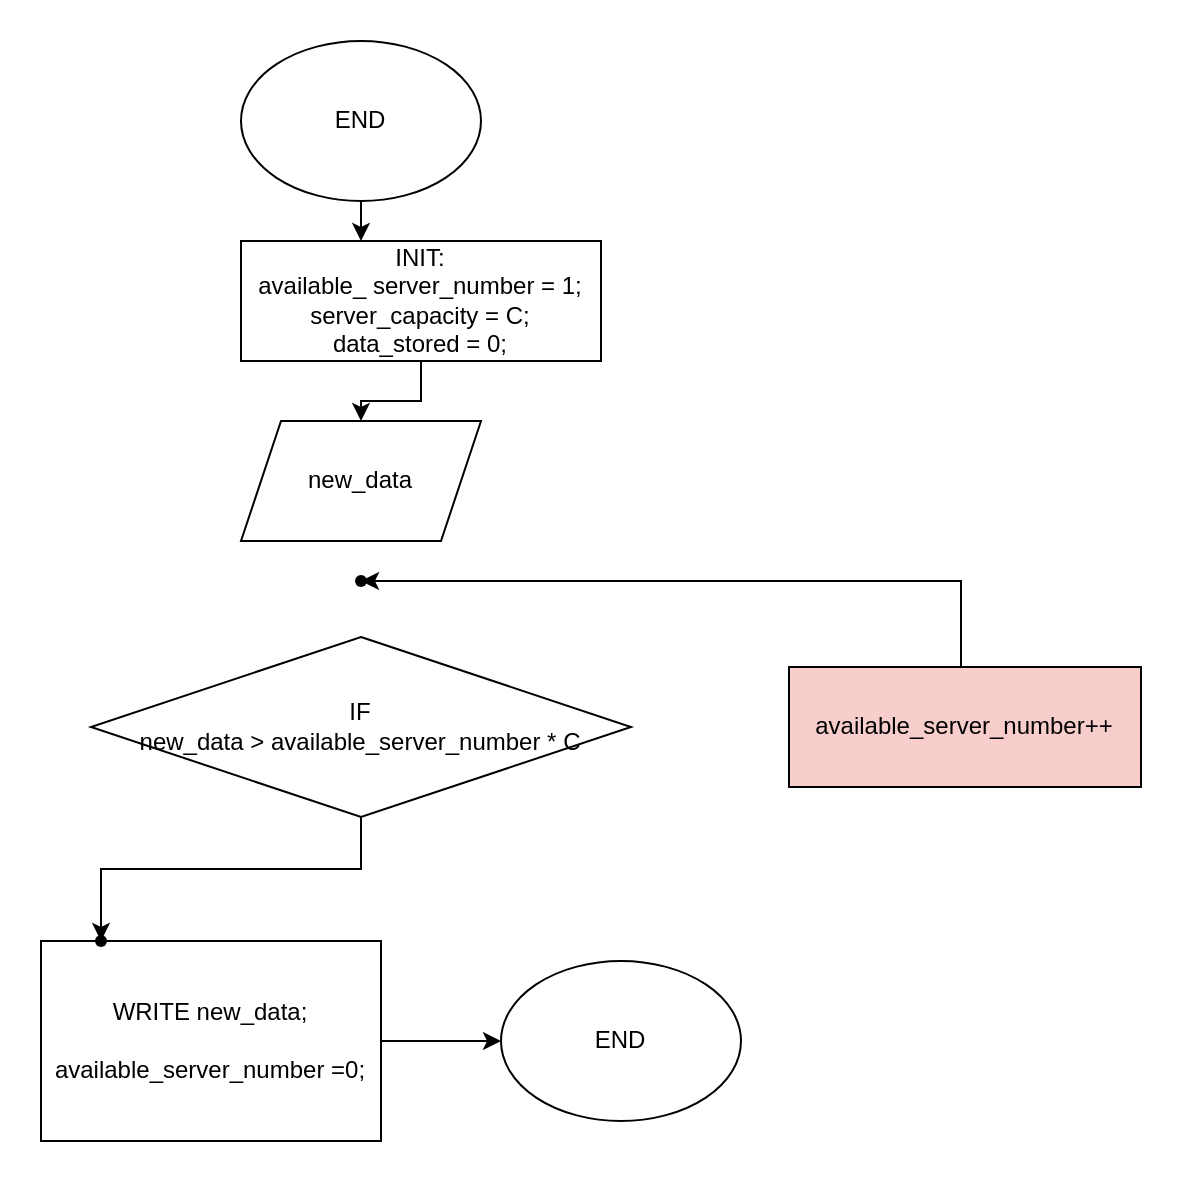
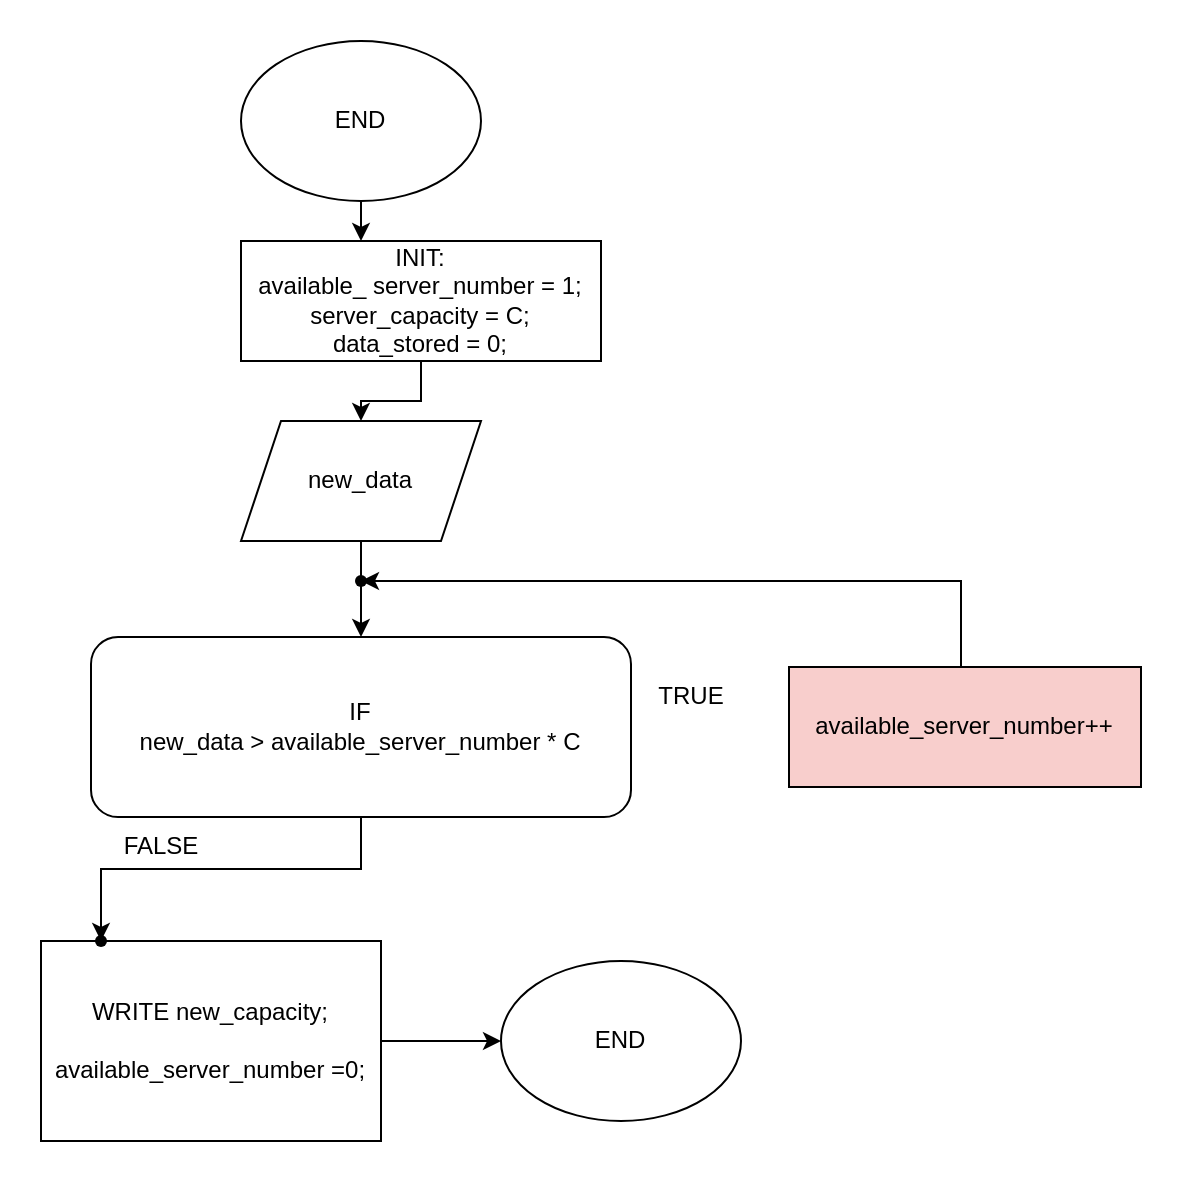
edge "new_data" -> "IF new_data > available_server_number * C": added
node "TRUE": added
node "IF new_data > available_server_number * C": shape diamond -> rounded rectangle
node "FALSE": added
node "WRITE new_data; available_server_number =0;": label "WRITE new_data; available_server_number =0;" -> "WRITE new_capacity; available_server_number =0;"
